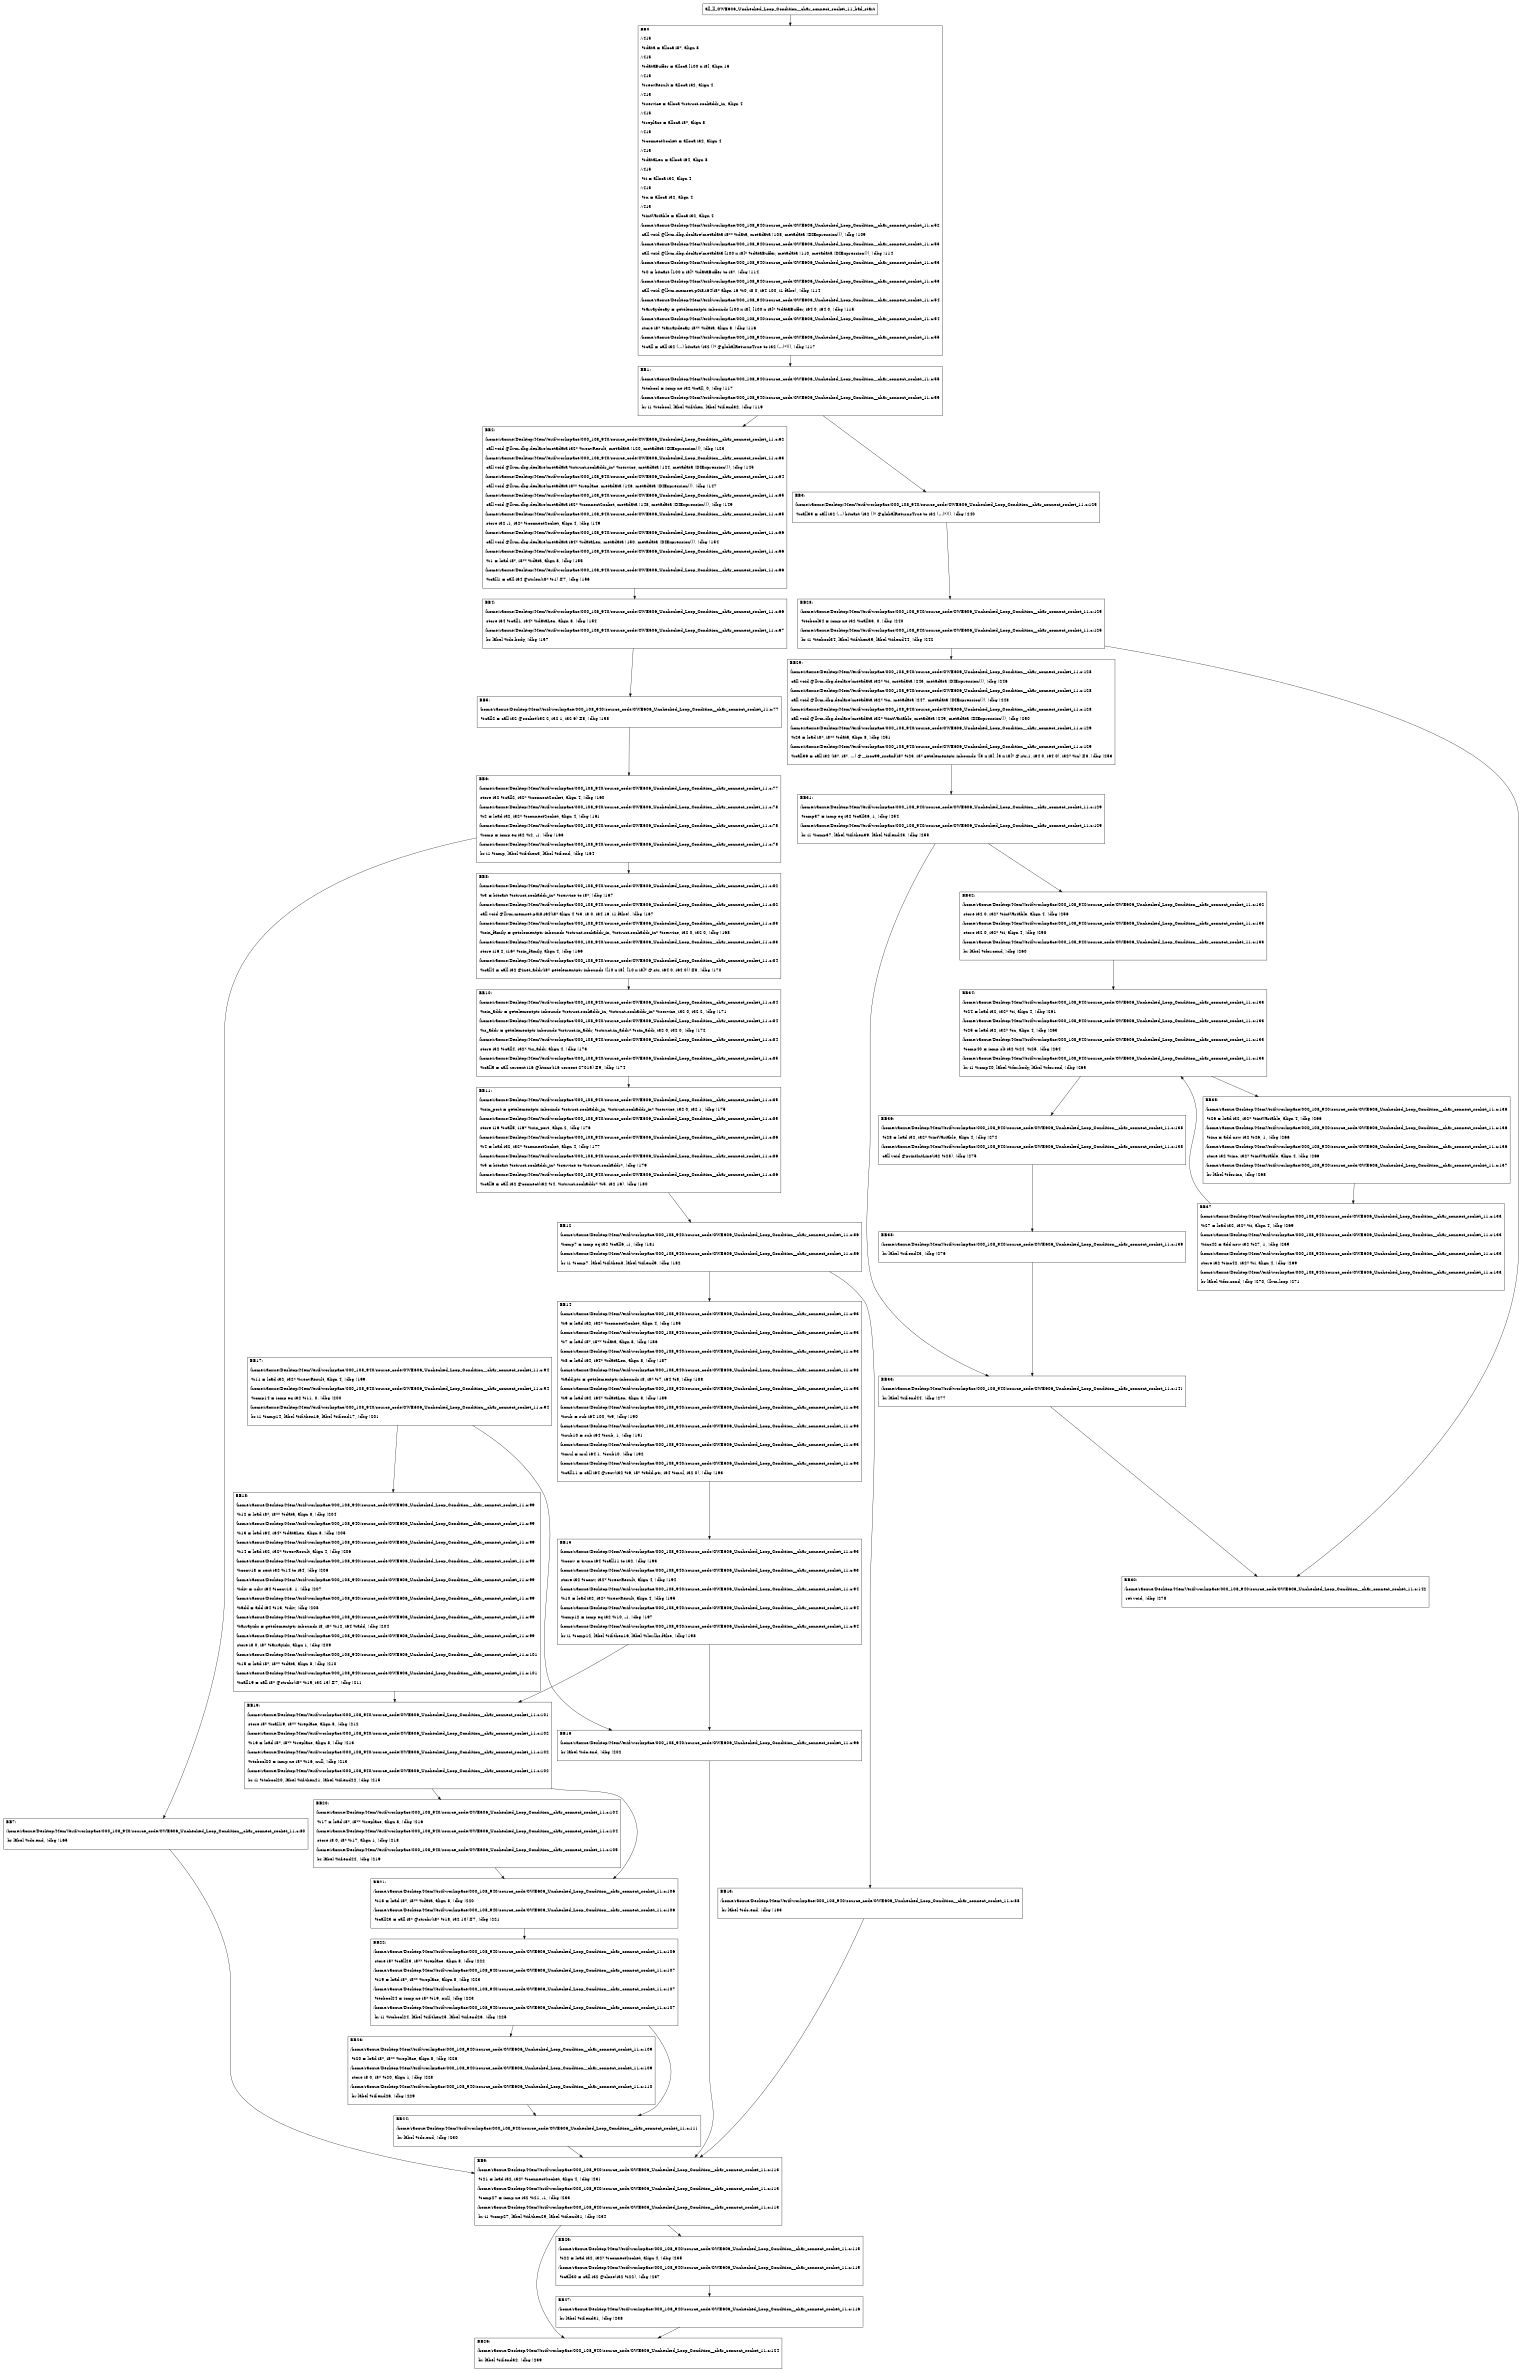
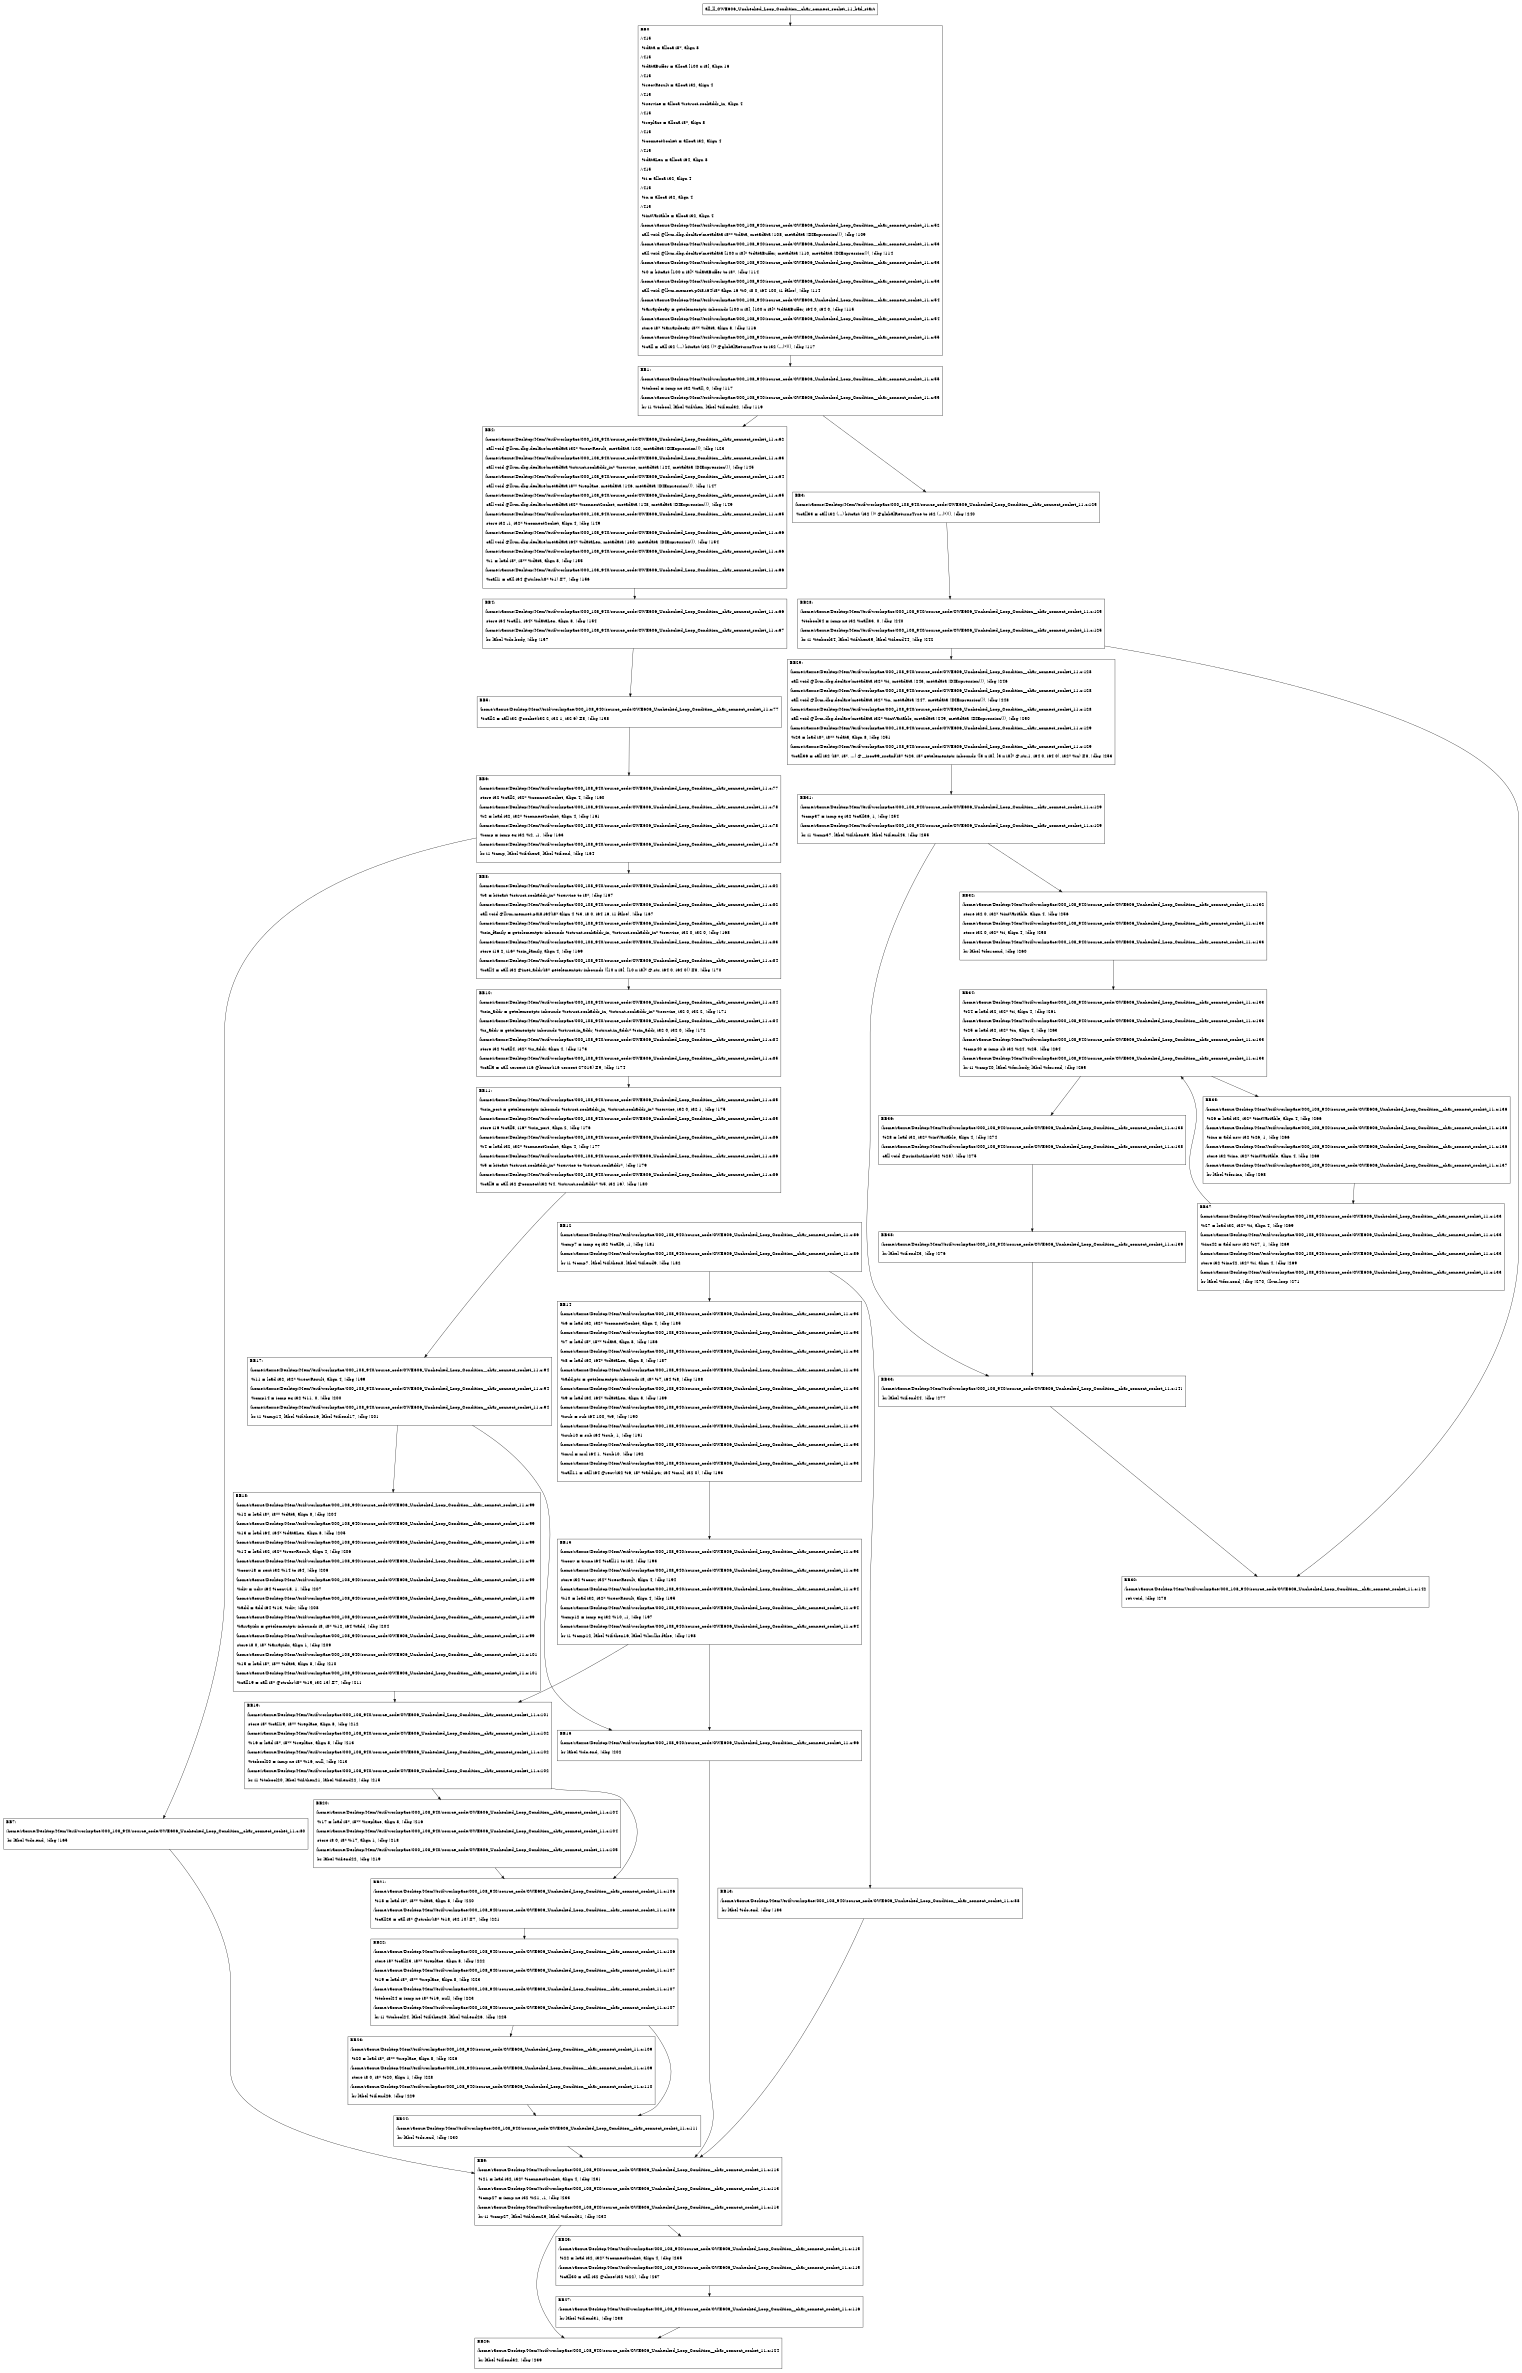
edge "BB11:" -> "BB12:": now "BB11:" -> "BB17:"
